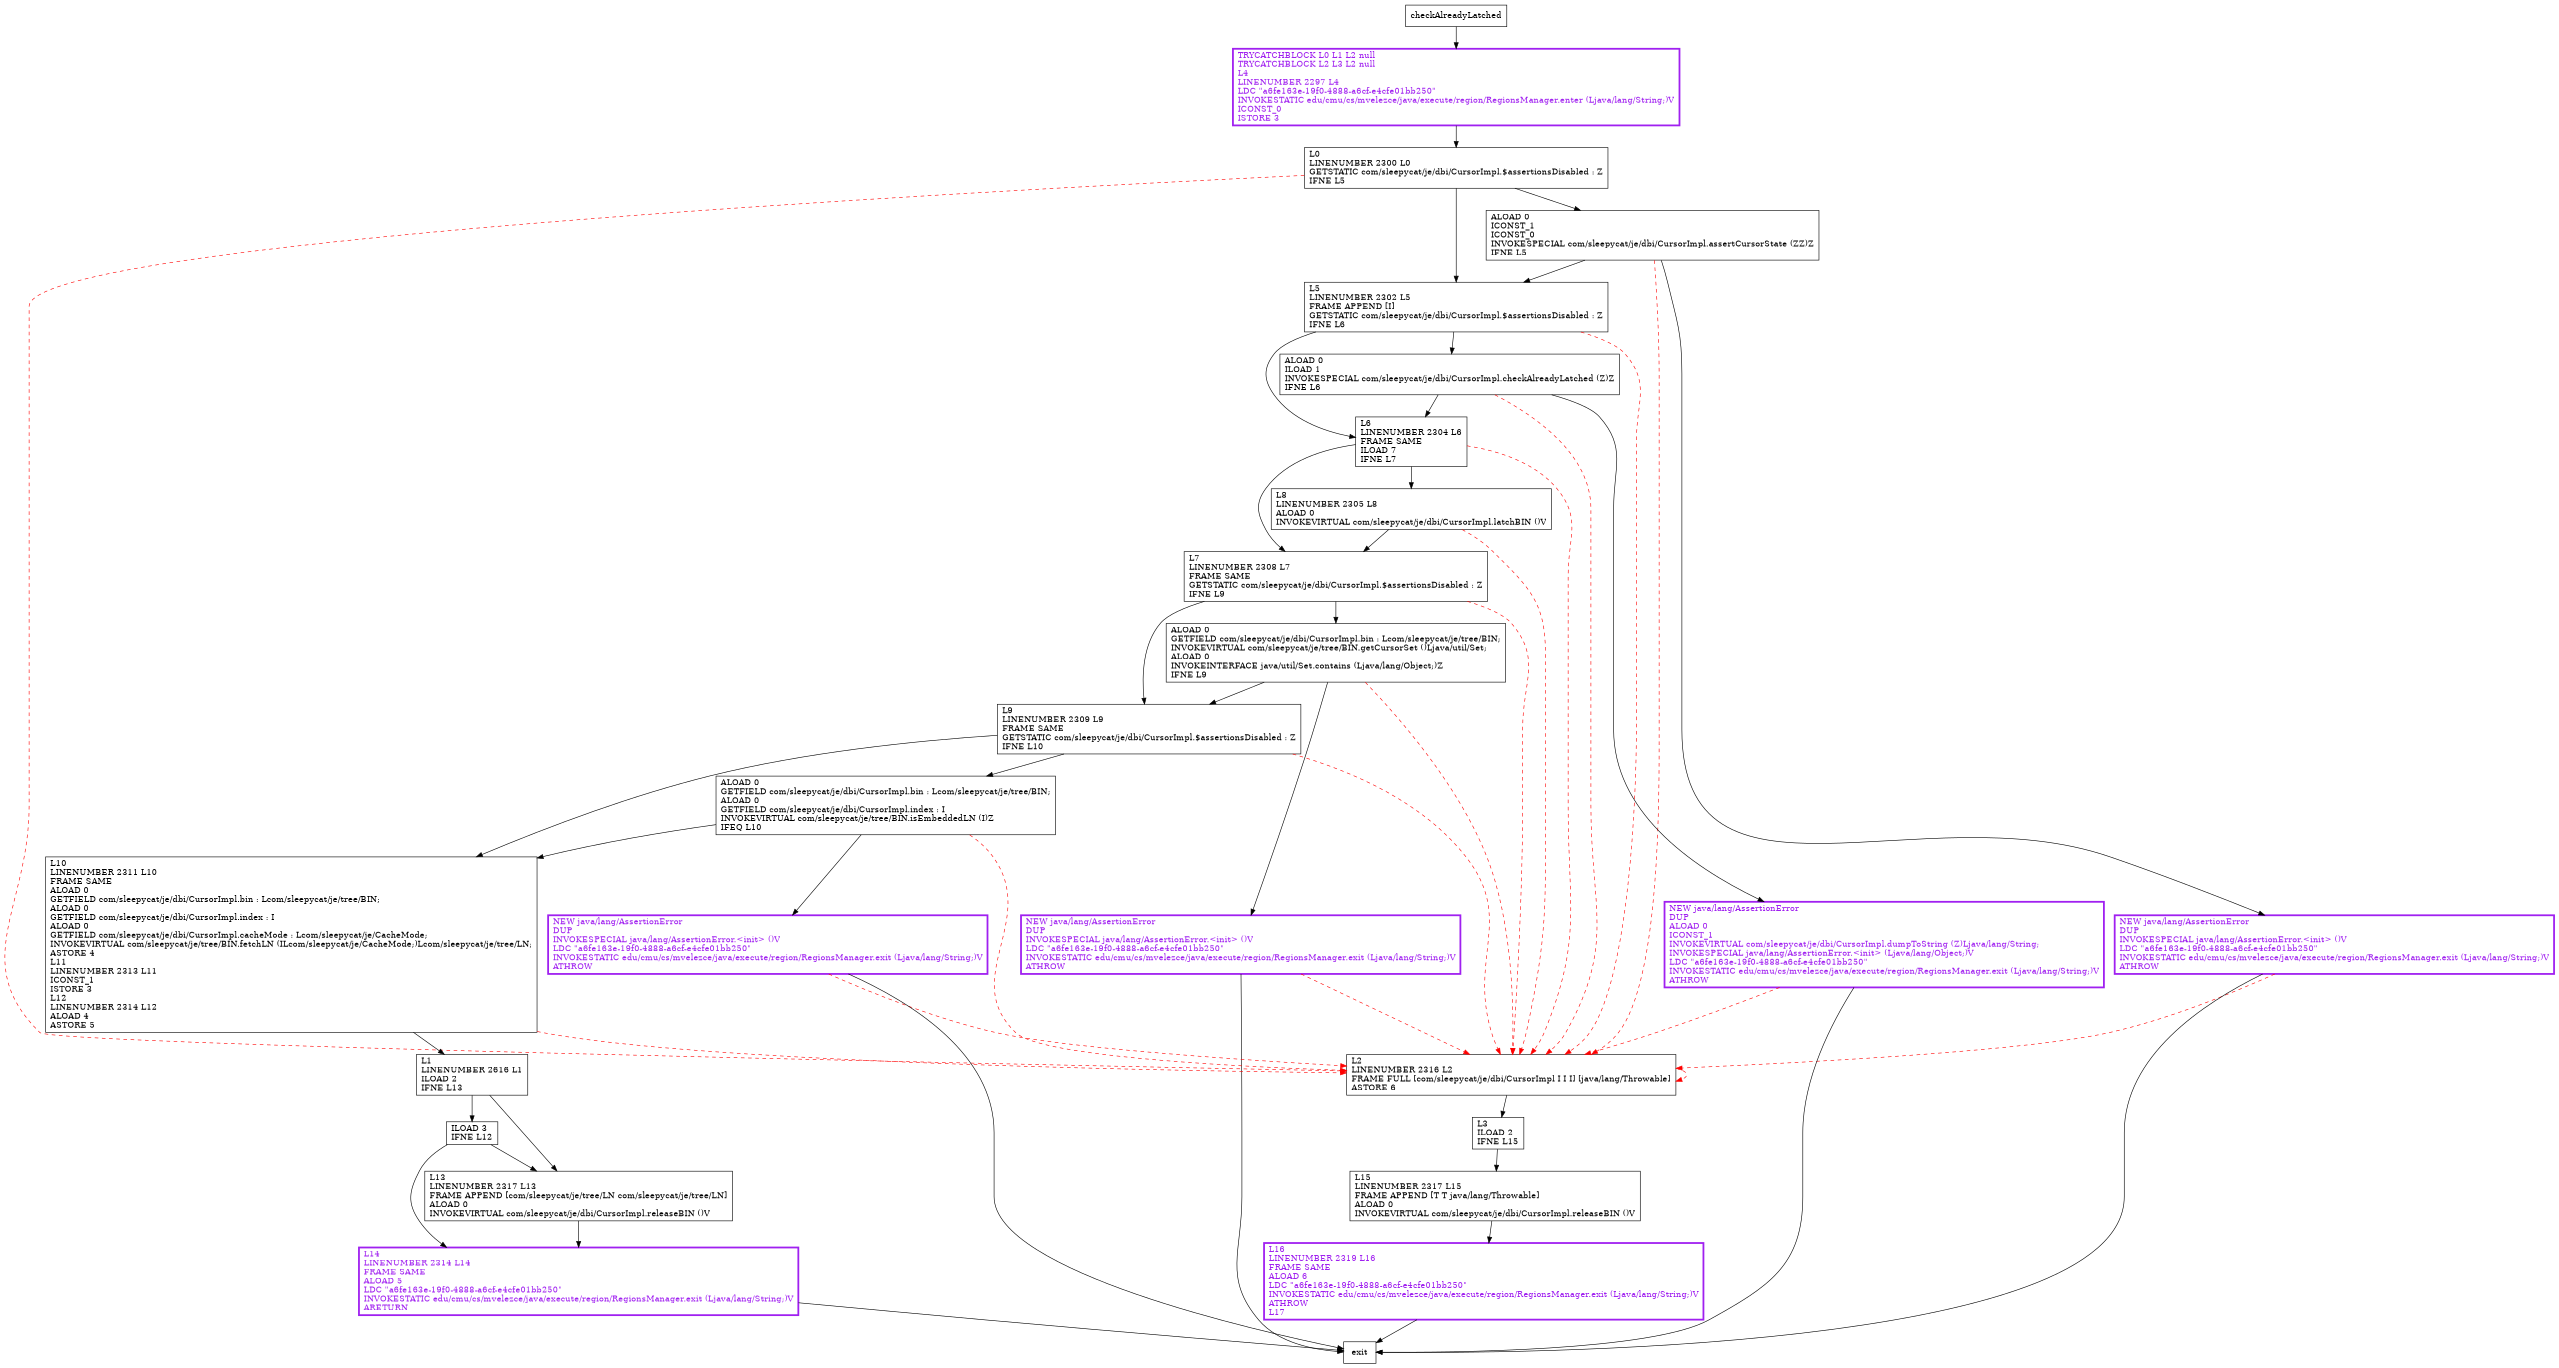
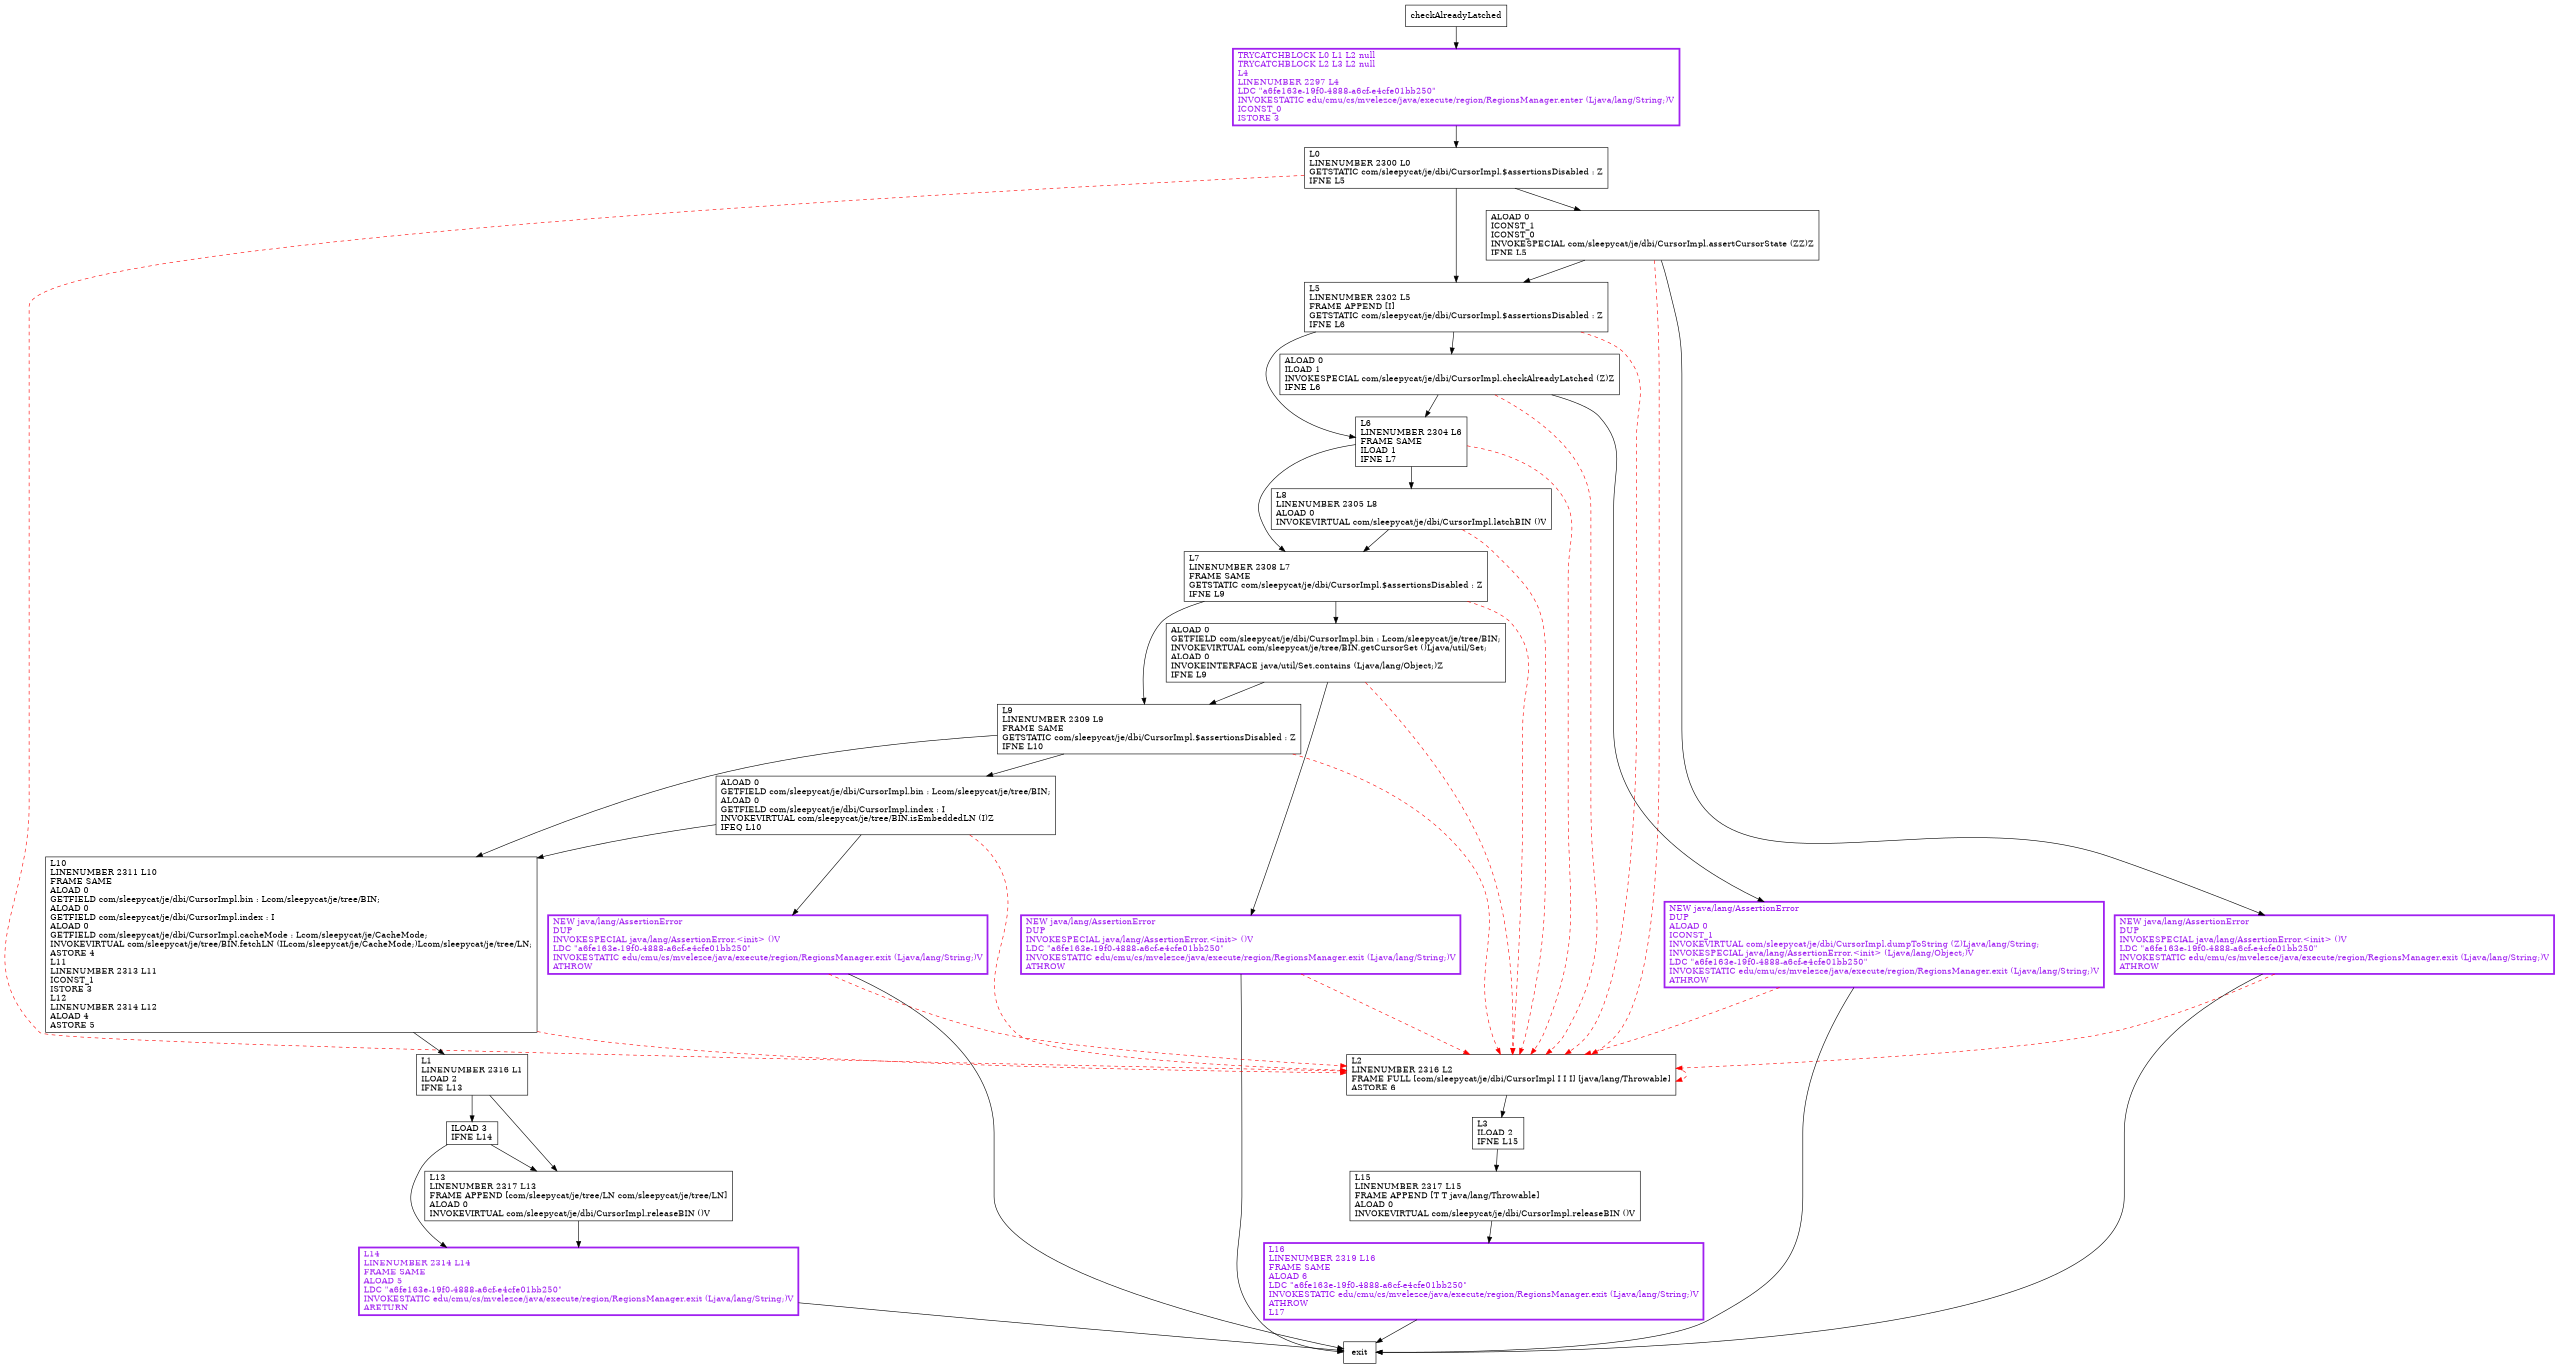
node "L6 LINENUMBER 2304 L6 FRAME SAME ILOAD 7 IFNE L7": label "L6 LINENUMBER 2304 L6 FRAME SAME ILOAD 7 IFNE L7" -> "L6 LINENUMBER 2304 L6 FRAME SAME ILOAD 1 IFNE L7"
node "L1 LINENUMBER 2616 L1 ILOAD 2 IFNE L13": label "L1 LINENUMBER 2616 L1 ILOAD 2 IFNE L13" -> "L1 LINENUMBER 2316 L1 ILOAD 2 IFNE L13"
node "ILOAD 3 IFNE L12": label "ILOAD 3 IFNE L12" -> "ILOAD 3 IFNE L14"
